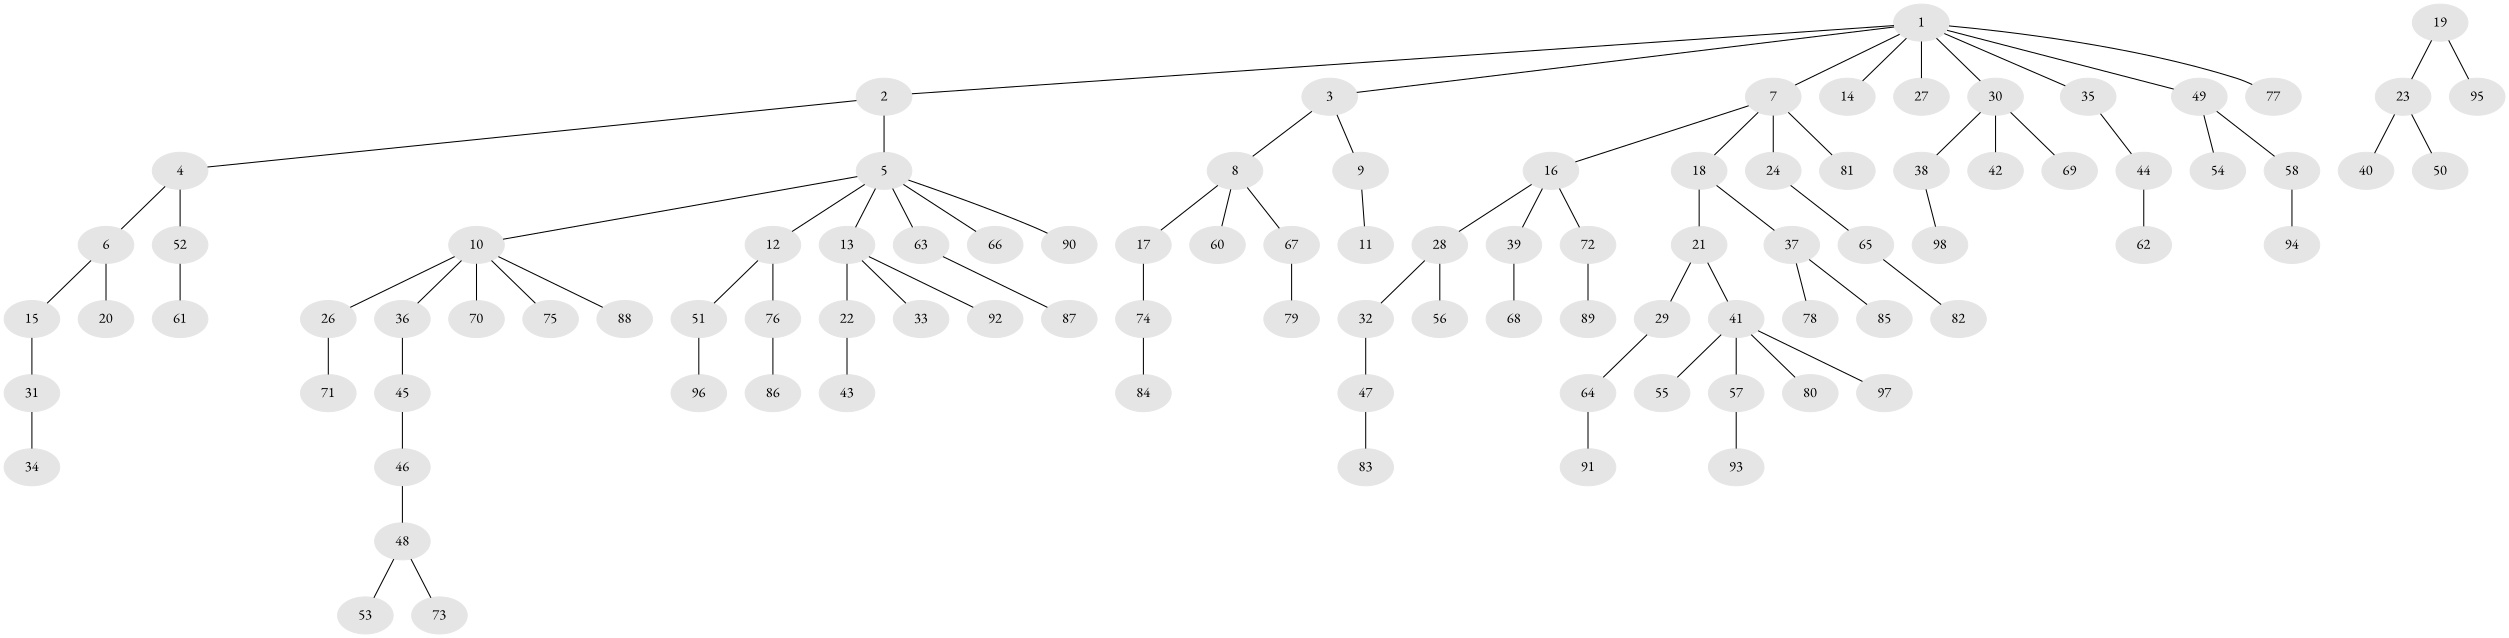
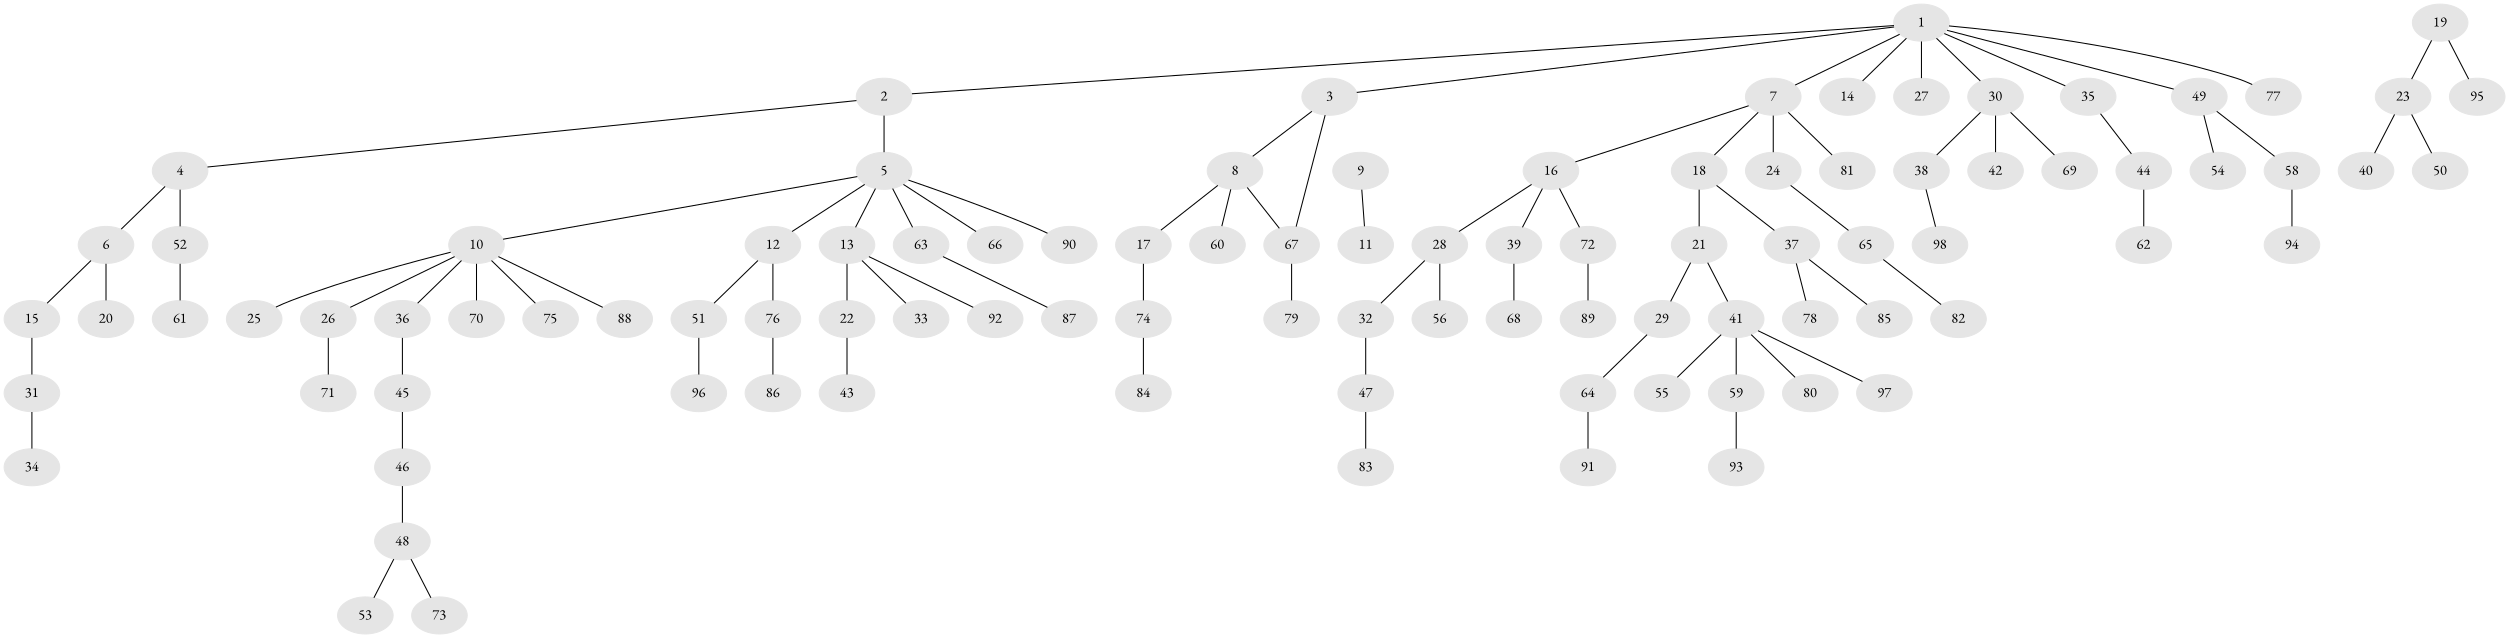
edge "3" -- "9": now "3" -- "67"
node "25": added
node "57": label "57" -> "59"
